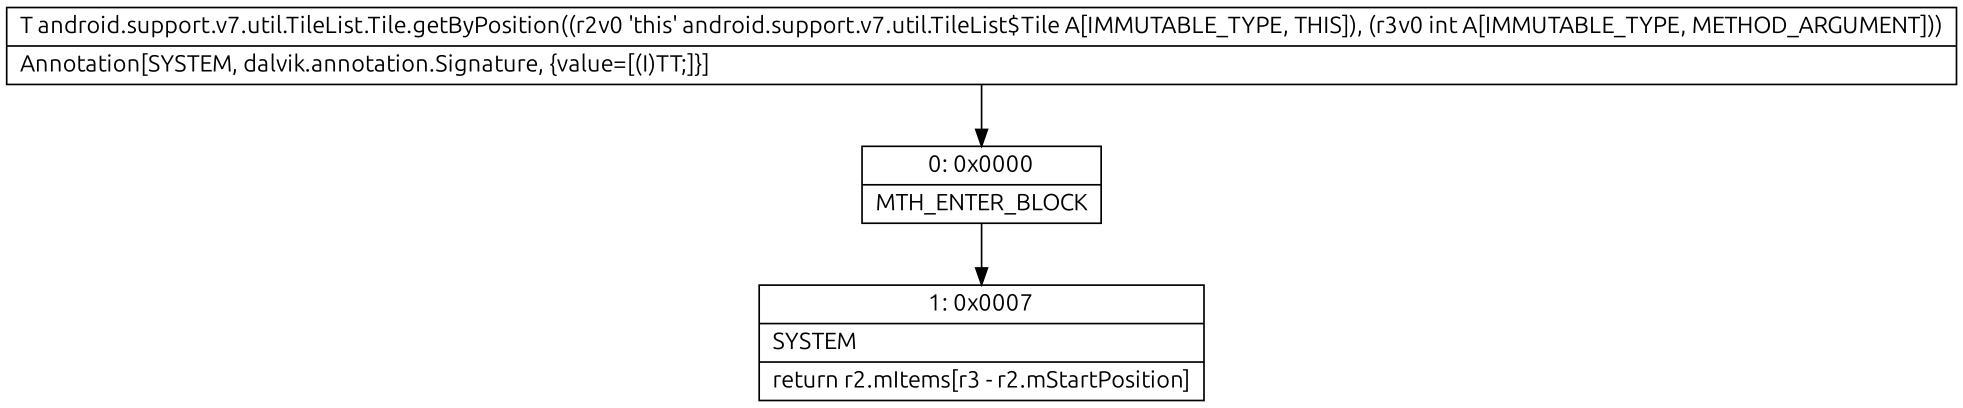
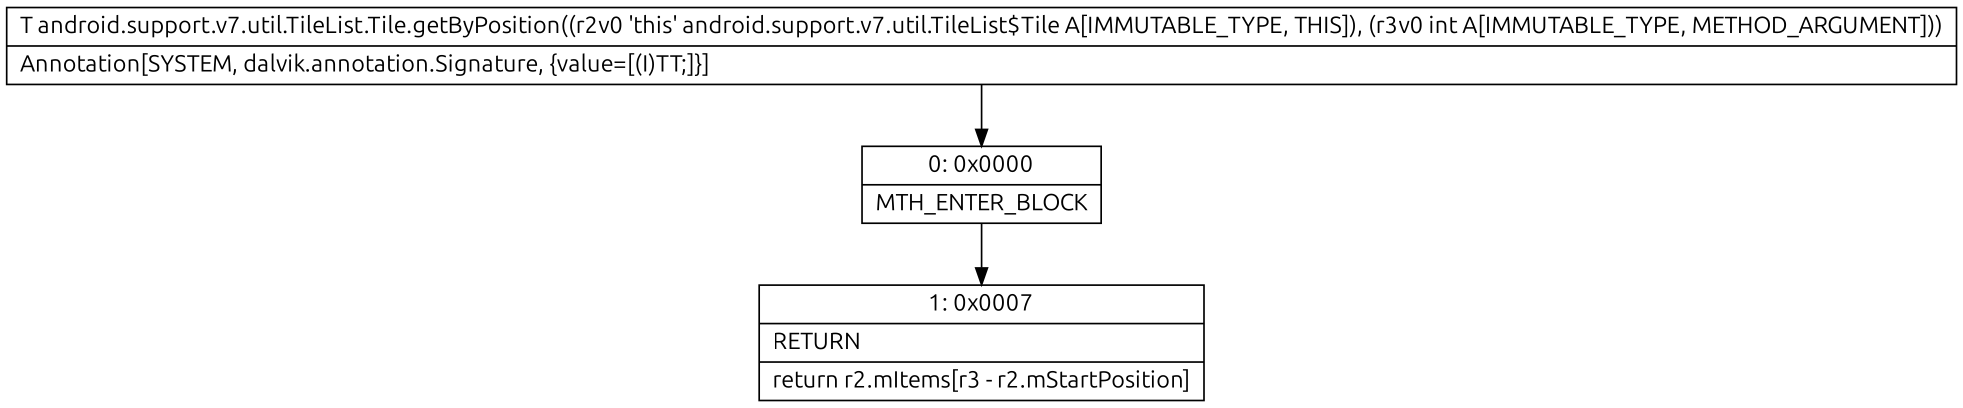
node "1: 0x0007": text "SYSTEM" -> "RETURN"
